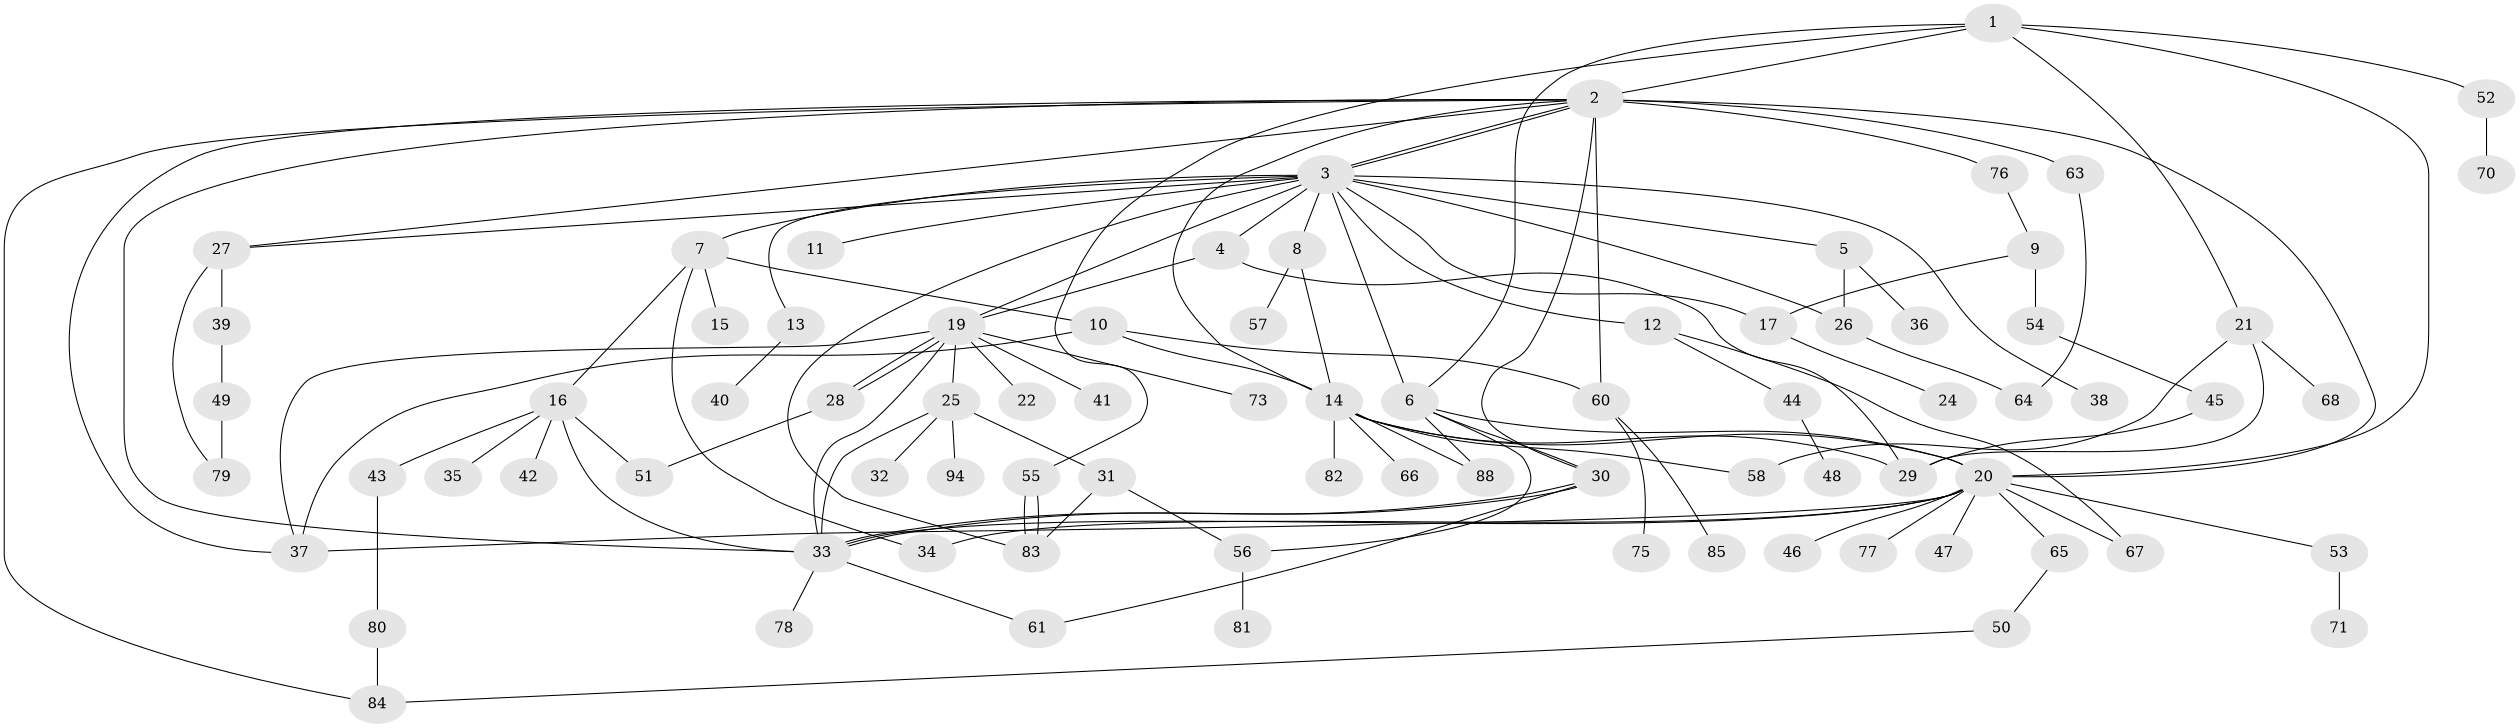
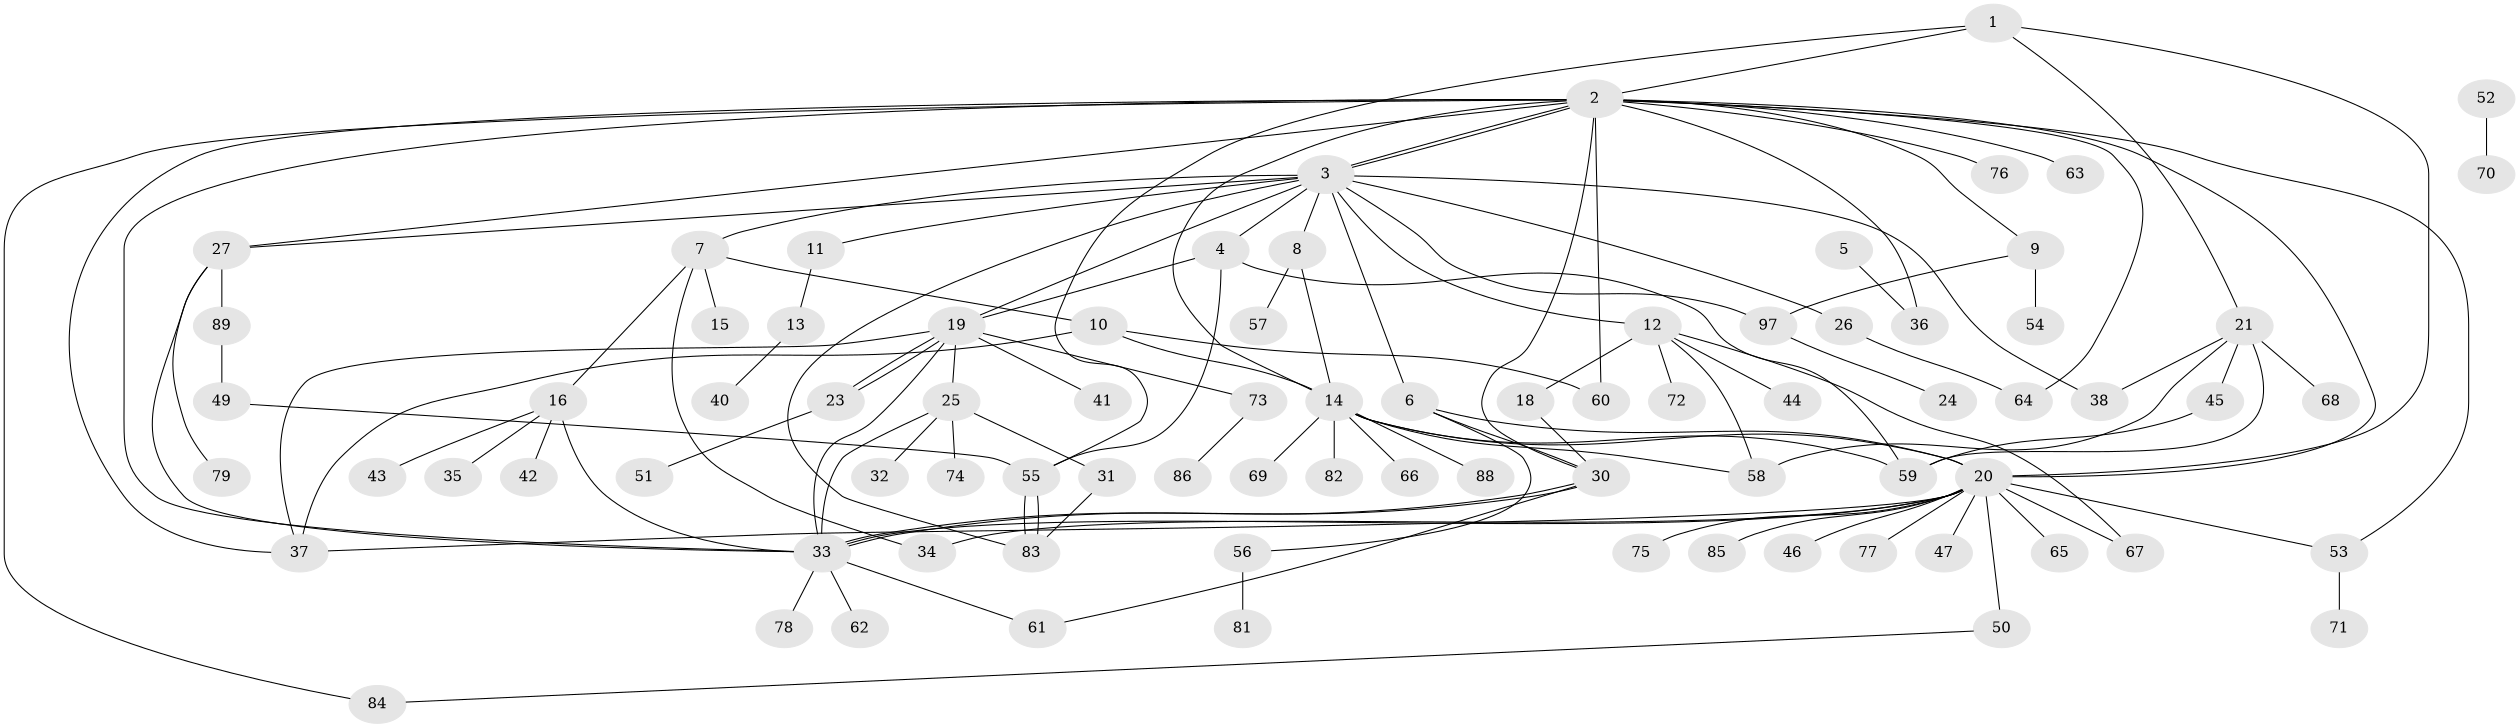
edge "1" -- "52": removed
edge "1" -- "6": removed
edge "2" -- "53": added
edge "2" -- "36": added
edge "3" -- "13": now "11" -- "13"
edge "3" -- "5": removed
edge "76" -- "9": now "2" -- "9"
edge "5" -- "26": removed
edge "63" -- "64": now "2" -- "64"
node "39": label "39" -> "89"
node "17": label "17" -> "97"
edge "54" -- "45": now "21" -- "45"
edge "21" -- "38": added
edge "12" -- "58": added
node "28": label "28" -> "23"
node "22": removed
node "18": added
node "72": added
edge "4" -- "55": added
edge "49" -- "79": now "49" -- "55"
edge "16" -- "51": removed
edge "6" -- "88": removed
edge "60" -- "85": now "20" -- "85"
edge "60" -- "75": now "20" -- "75"
node "94": label "94" -> "74"
node "86": added
node "69": added
node "48": removed
node "29": label "29" -> "59"
edge "27" -- "33": added
edge "31" -- "56": removed
edge "65" -- "50": now "20" -- "50"
node "80": removed
node "62": added
